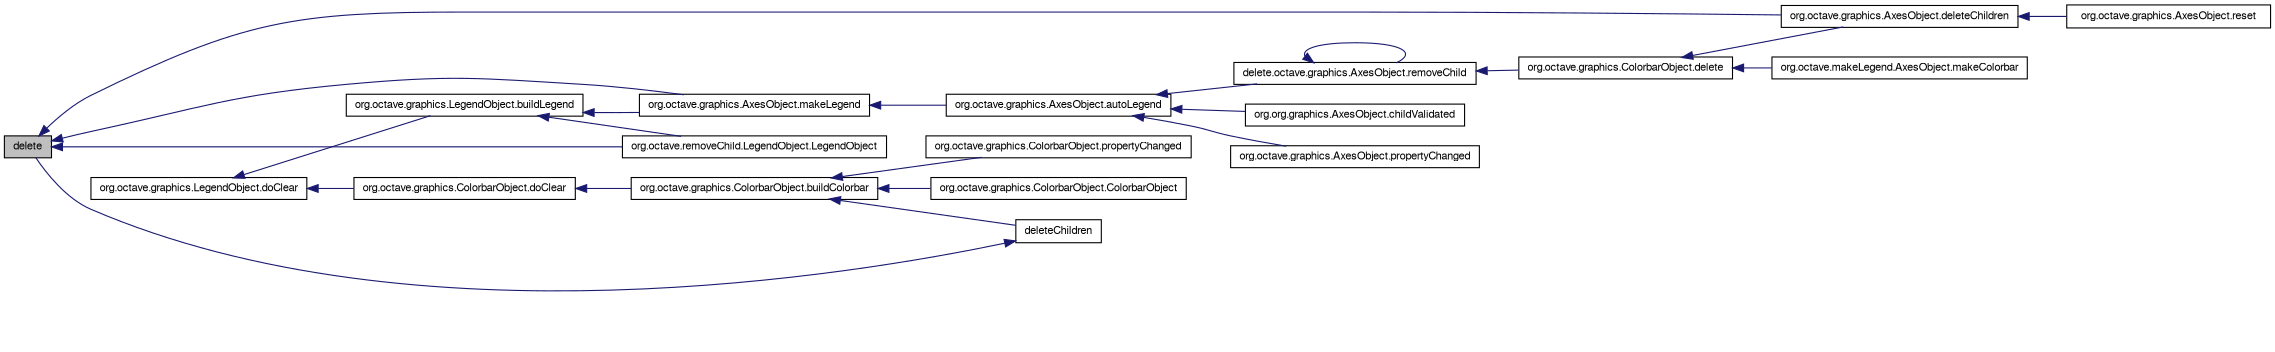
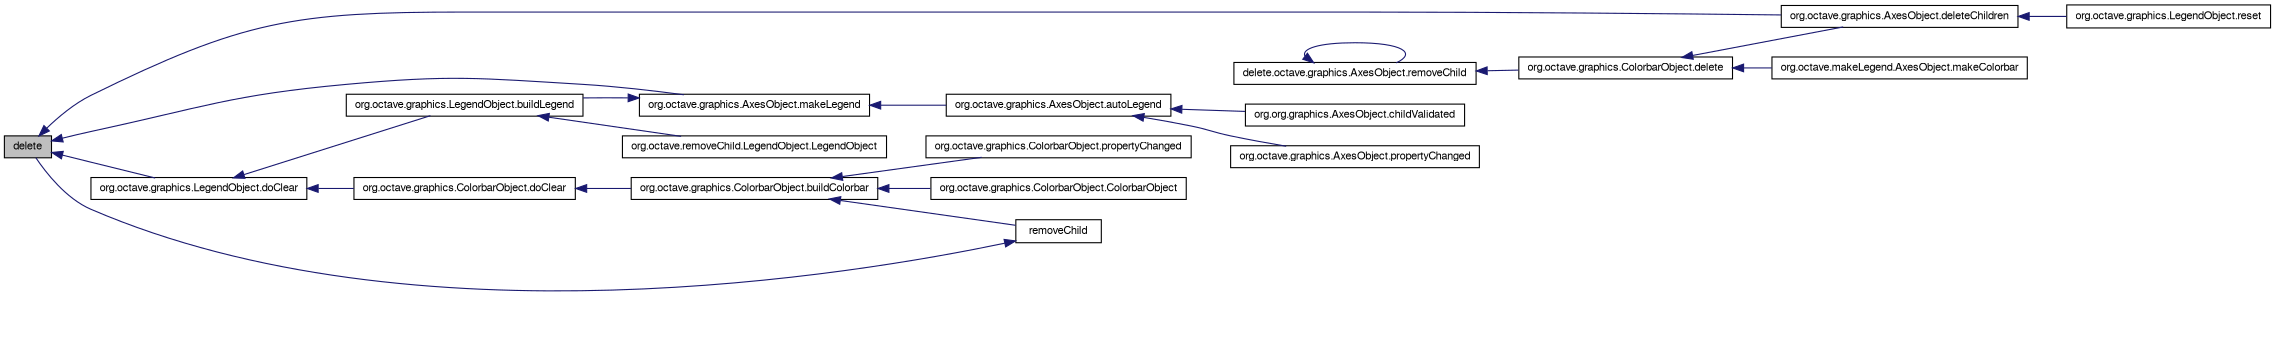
node "org.octave.graphics.AxesObject.reset": label "org.octave.graphics.AxesObject.reset" -> "org.octave.graphics.LegendObject.reset"
edge "delete.octave.graphics.AxesObject.removeChild" -> "org.octave.graphics.AxesObject.autoLegend": removed
edge "org.octave.graphics.AxesObject.makeLegend" -> "org.octave.graphics.LegendObject.buildLegend": reversed
edge "org.octave.removeChild.LegendObject.LegendObject" -> "delete": now "org.octave.graphics.LegendObject.doClear" -> "delete"
node "deleteChildren": label "deleteChildren" -> "removeChild"
